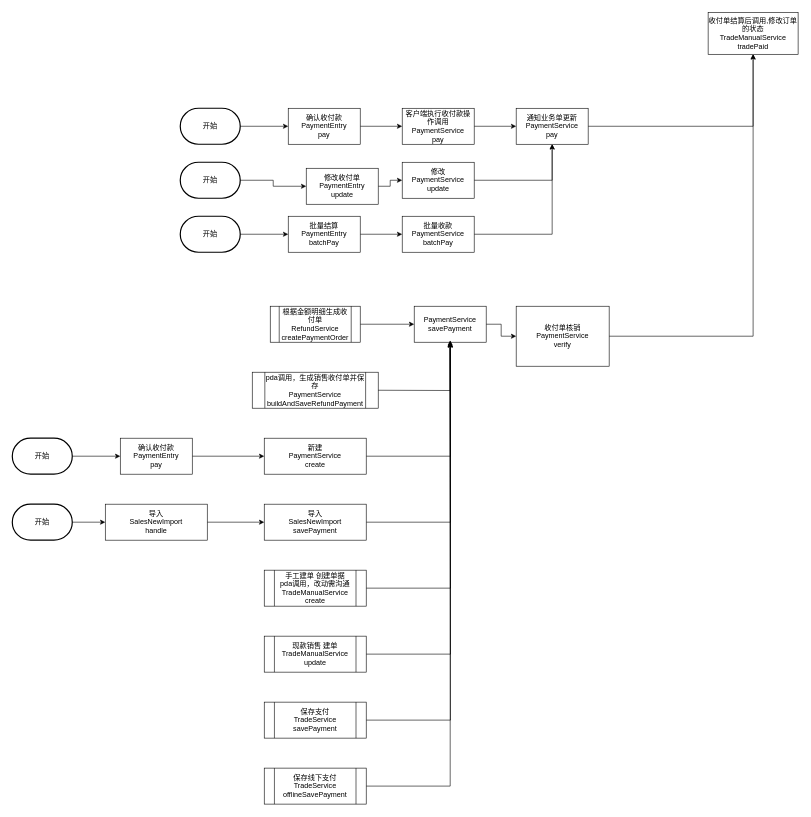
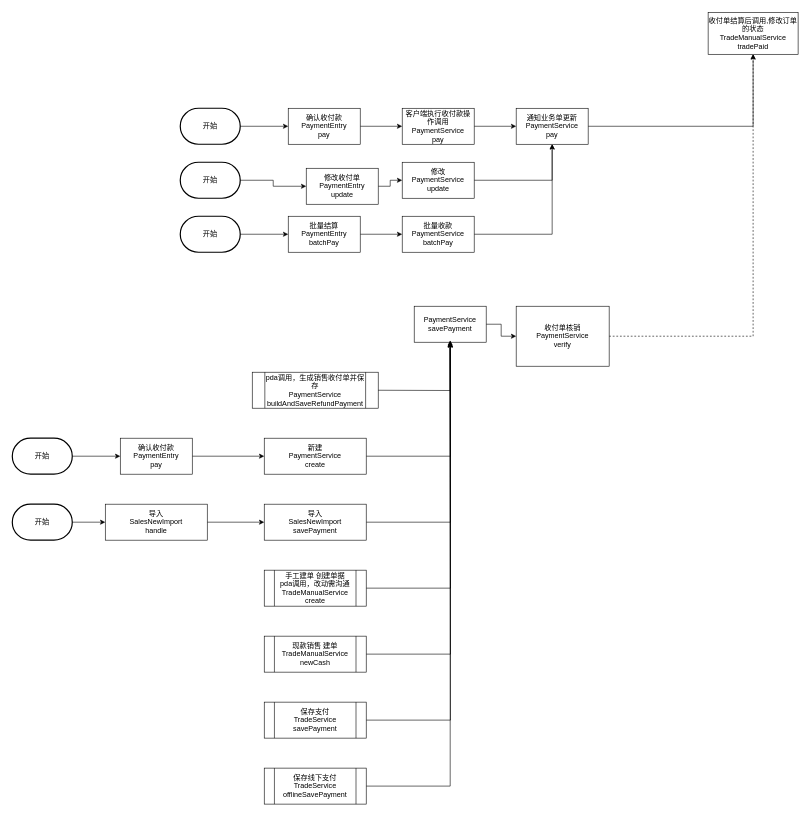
edge "收付单核销 PaymentService verify" -> "收付单结算后调用,修改订单的状态 TradeManualService tradePaid": style solid -> dashed
node "根据金额明细生成收付单 RefundService createPaymentOrder": removed
edge "根据金额明细生成收付单 RefundService createPaymentOrder" -> "PaymentService savePayment": removed
node "现款销售 建单 TradeManualService update": label "现款销售 建单 TradeManualService update" -> "现款销售 建单 TradeManualService newCash"
